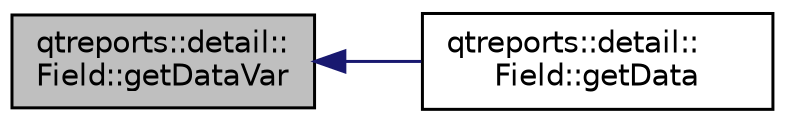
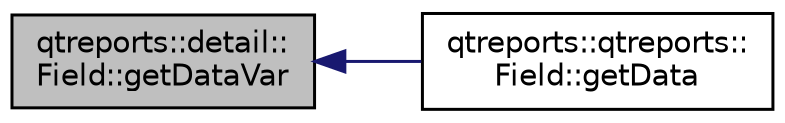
node "qtreports::detail:: Field::getData": label "qtreports::detail:: Field::getData" -> "qtreports::qtreports:: Field::getData"
